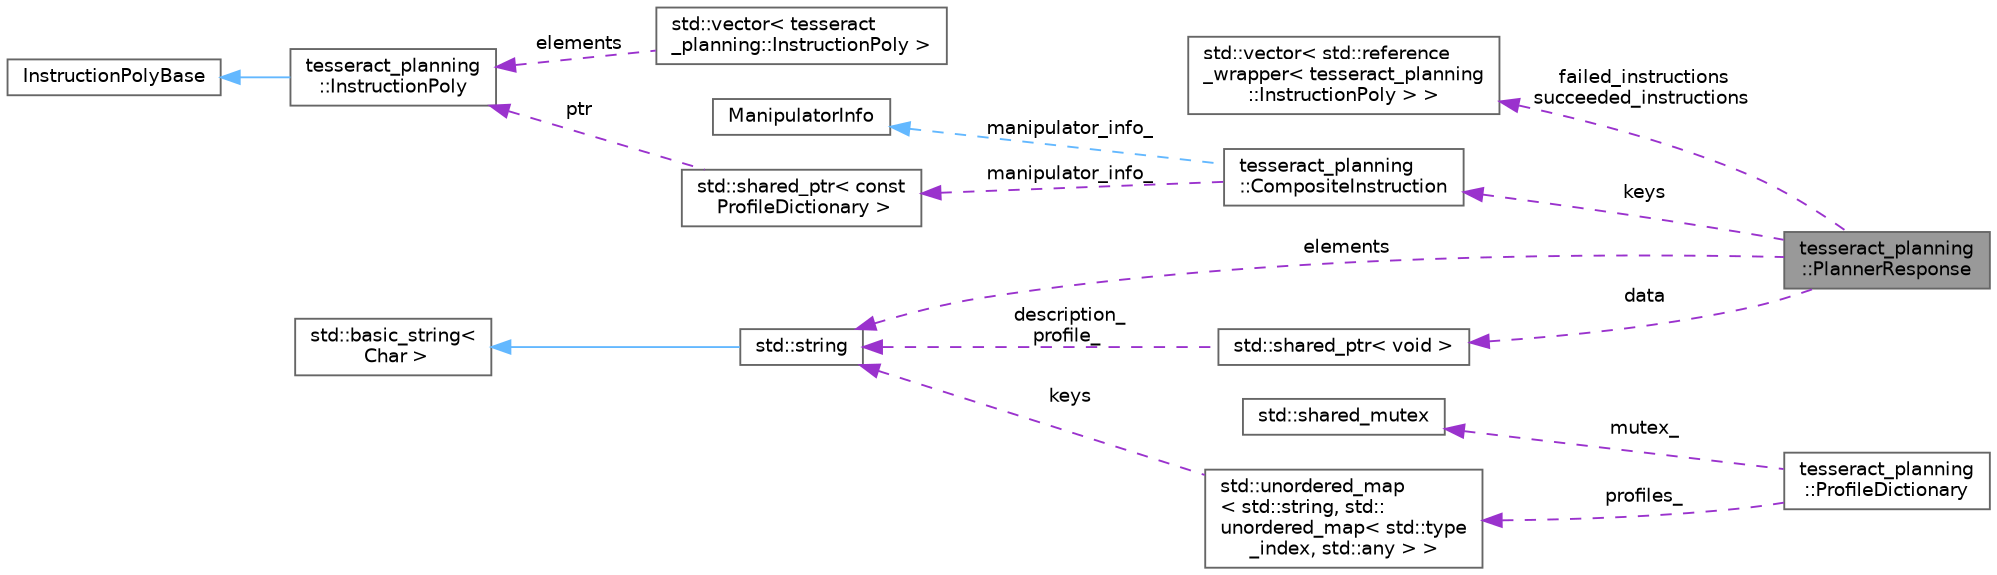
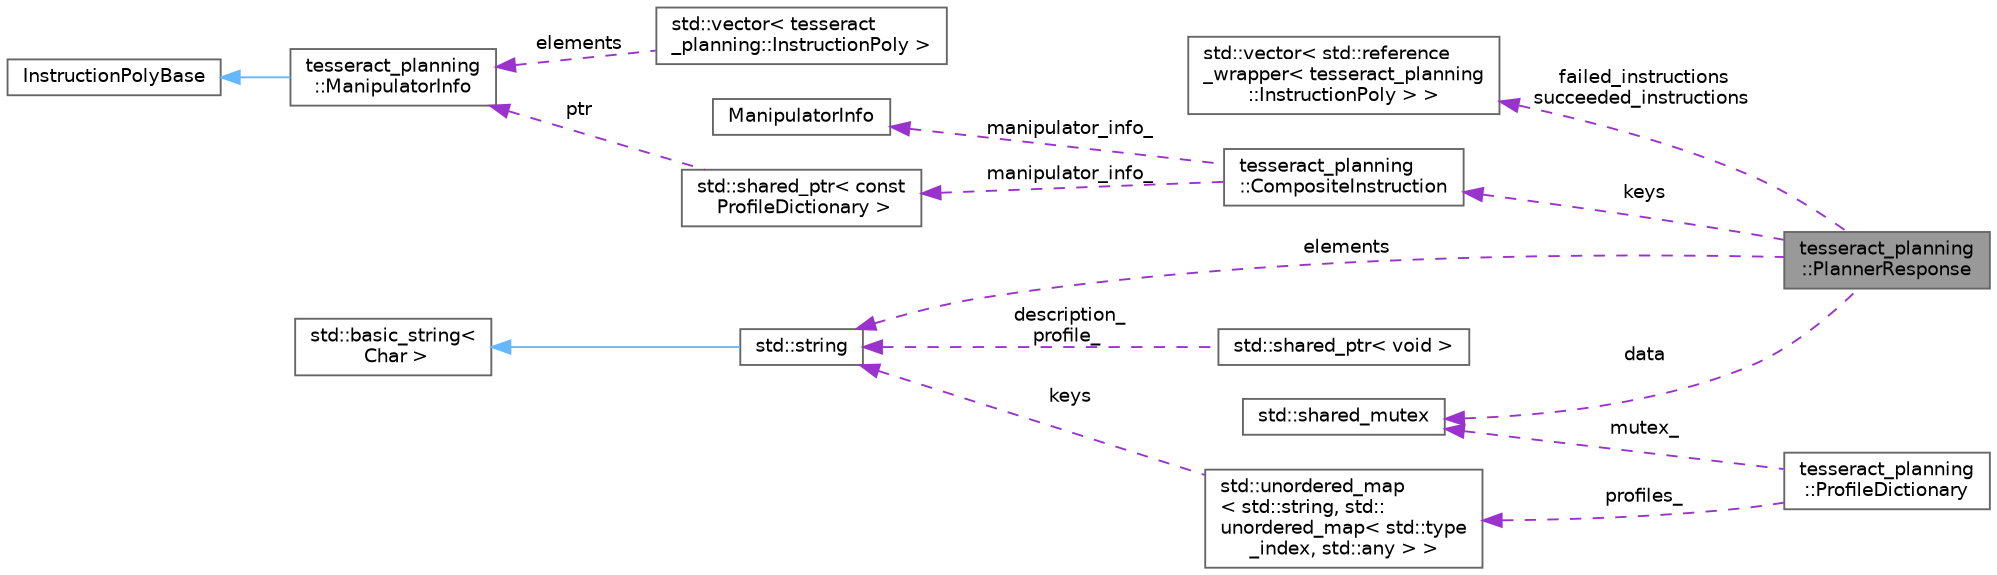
node "tesseract_planning ::InstructionPoly": label "tesseract_planning ::InstructionPoly" -> "tesseract_planning ::ManipulatorInfo"
edge "tesseract_planning ::CompositeInstruction" -> "ManipulatorInfo": color steelblue1 -> darkorchid3
edge "tesseract_planning ::PlannerResponse" -> "std::shared_ptr< void >": now "tesseract_planning ::PlannerResponse" -> "std::shared_mutex"
